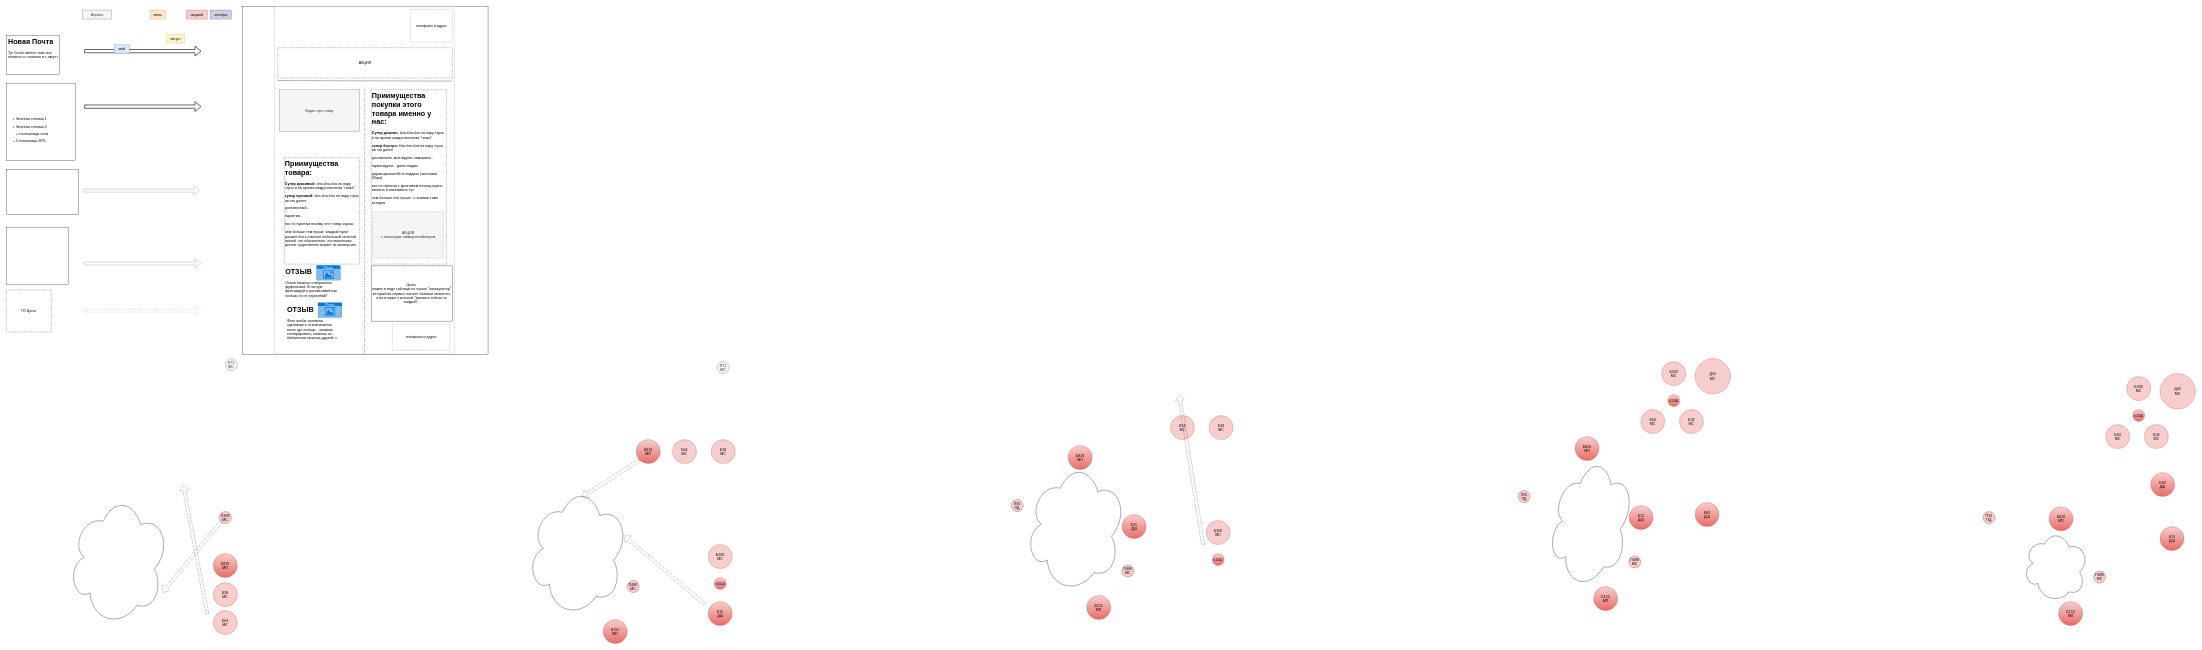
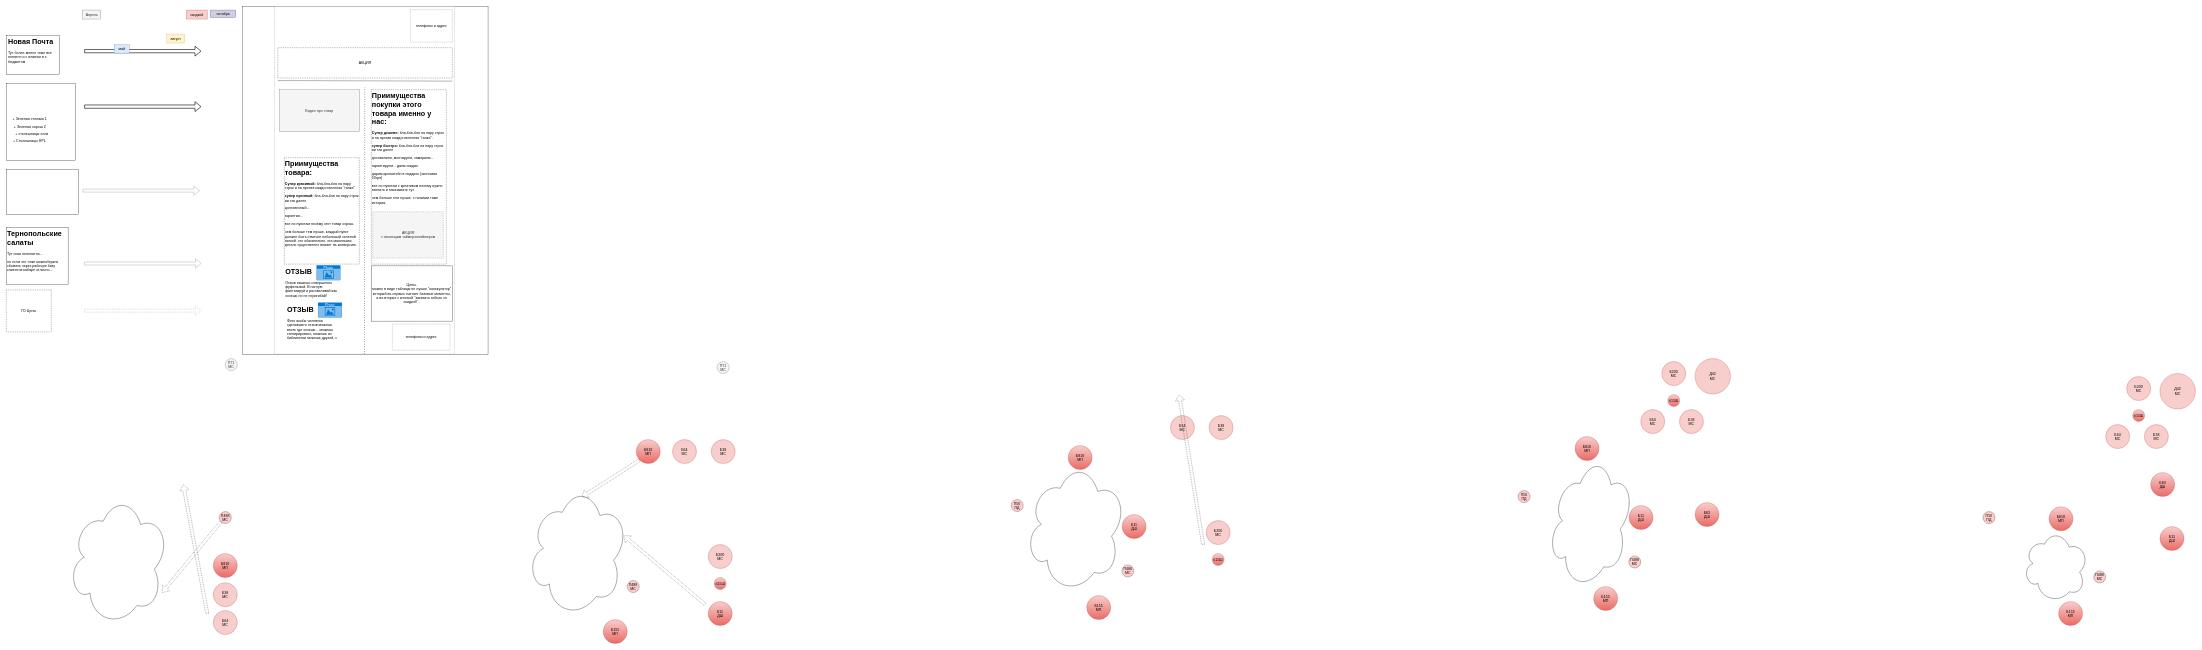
node "Апрель": size 29x9 -> 18x9
node "июль": removed
node "октябрь": size 21x9 -> 26x8
node "Новая ПочтаТут более-менее тоже все понятно и с планом и с август": label "Новая ПочтаТут более-менее тоже все понятно и с планом и с август" -> "Новая ПочтаТут более-менее тоже все понятно и с планом и с бюджетом"
node "+ Зеленая стенака 2": label "+ Зеленая стенака 2" -> "+ Зеленая хорош 2"
node "Тернопольские салатыТут пока непонятно... но если это тоже можно/нужно сбывать через рабочую базу клиентов кабаре отлично...": added
